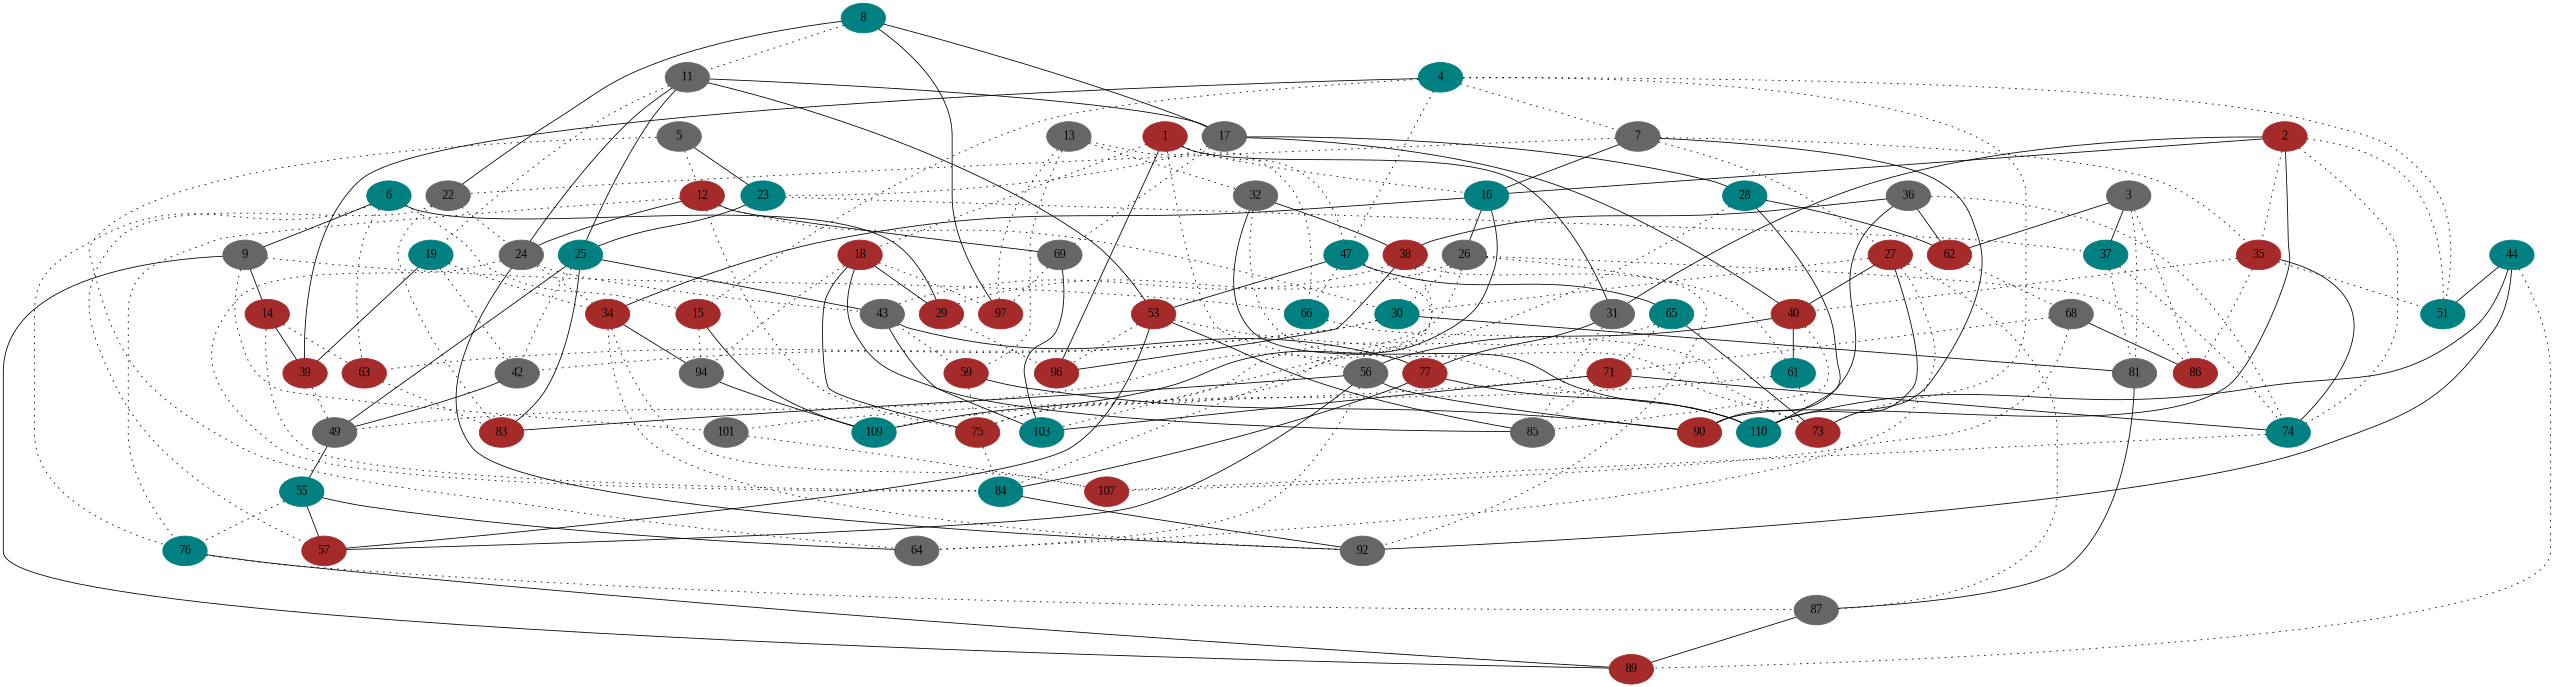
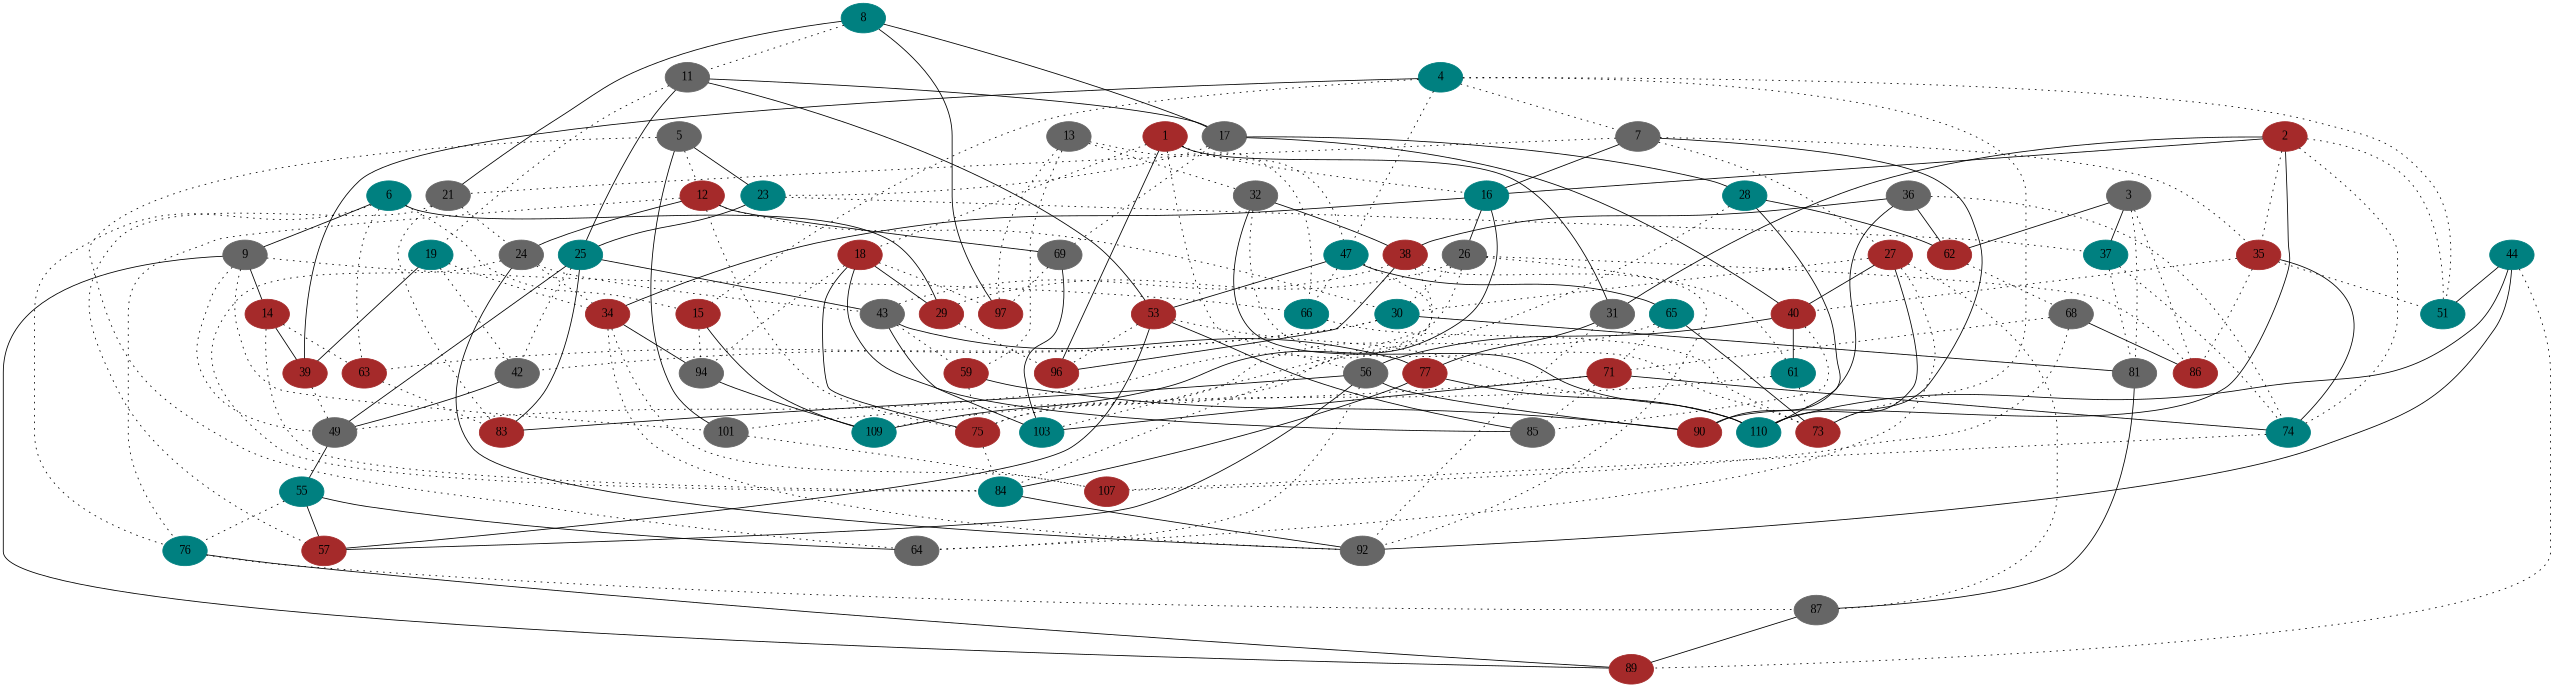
edge "11" -- "24": removed
node "22": label "22" -> "21"
edge "5" -- "101": added
edge "31" -- "85": now "31" -- "92"
edge "9" -- "49": added
